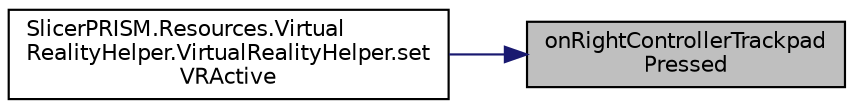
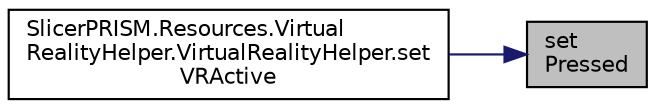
node "onRightControllerTrackpad Pressed": label "onRightControllerTrackpad Pressed" -> "set Pressed"
